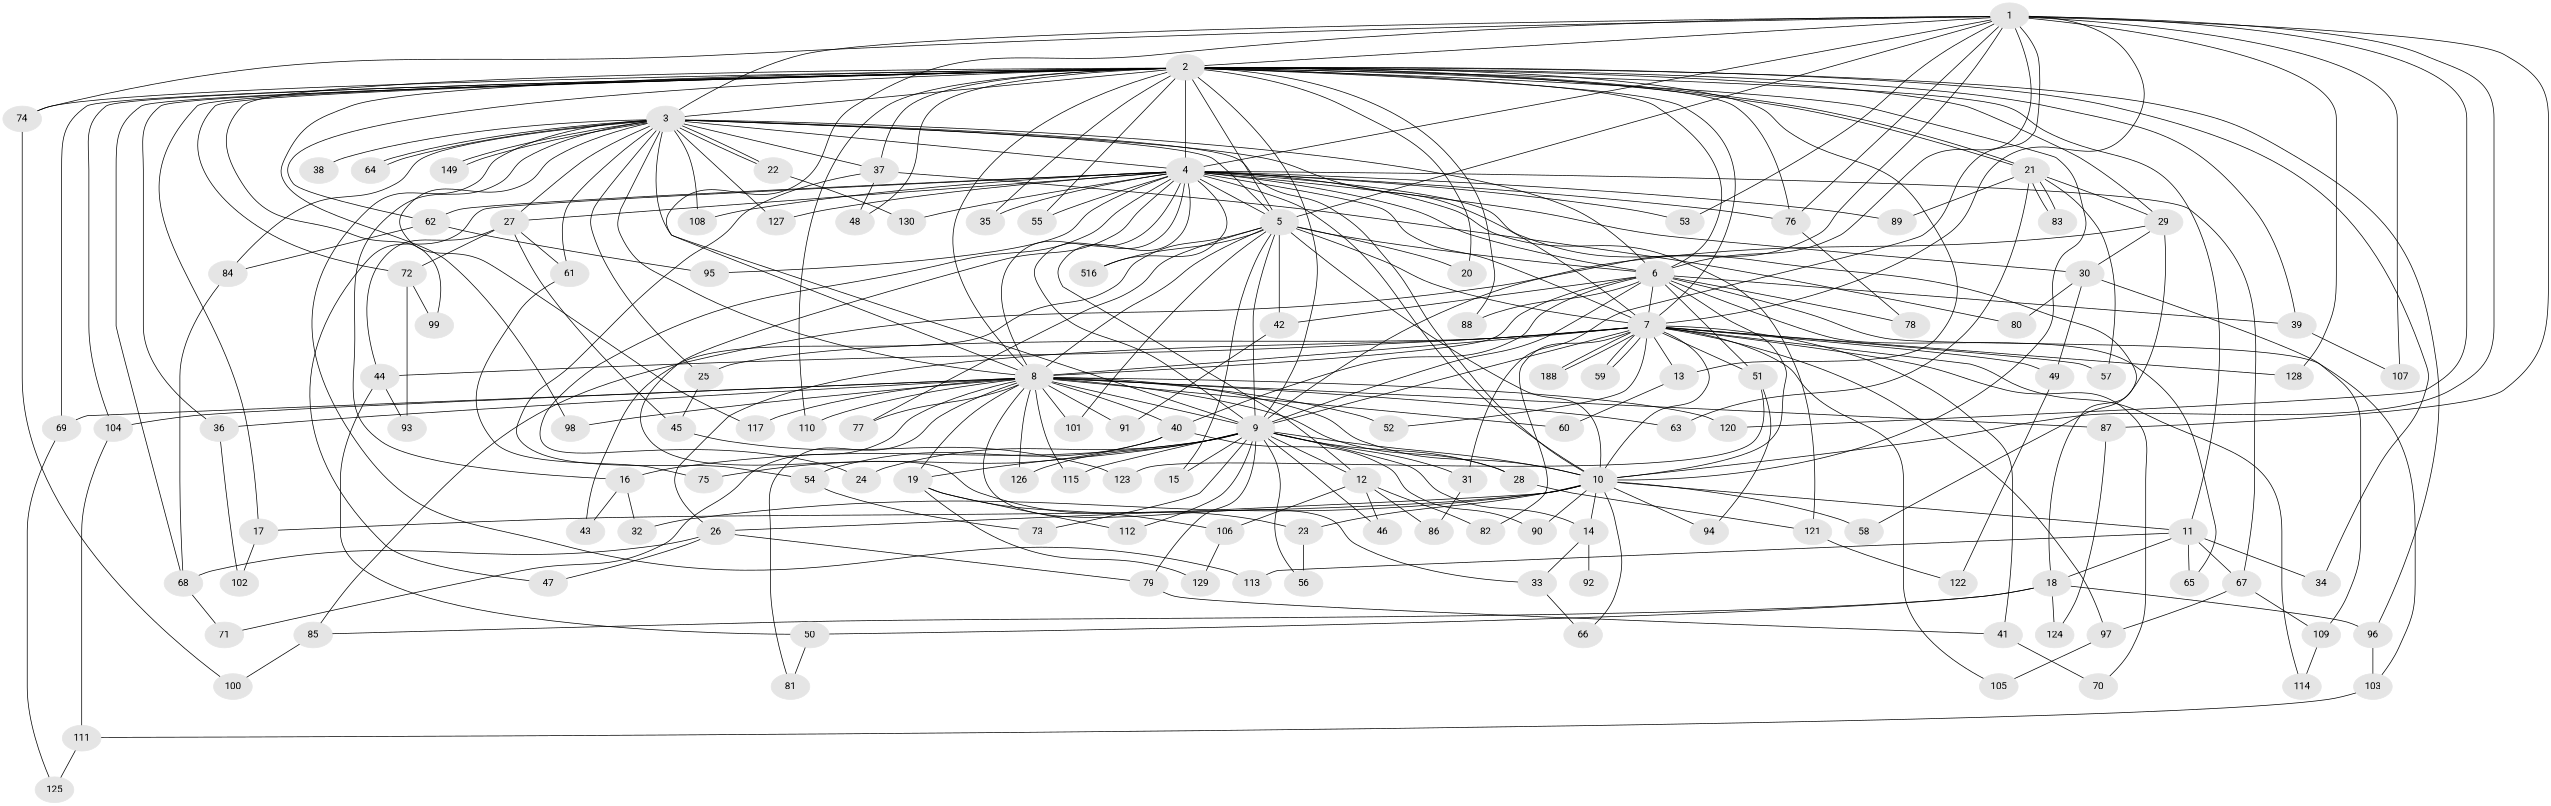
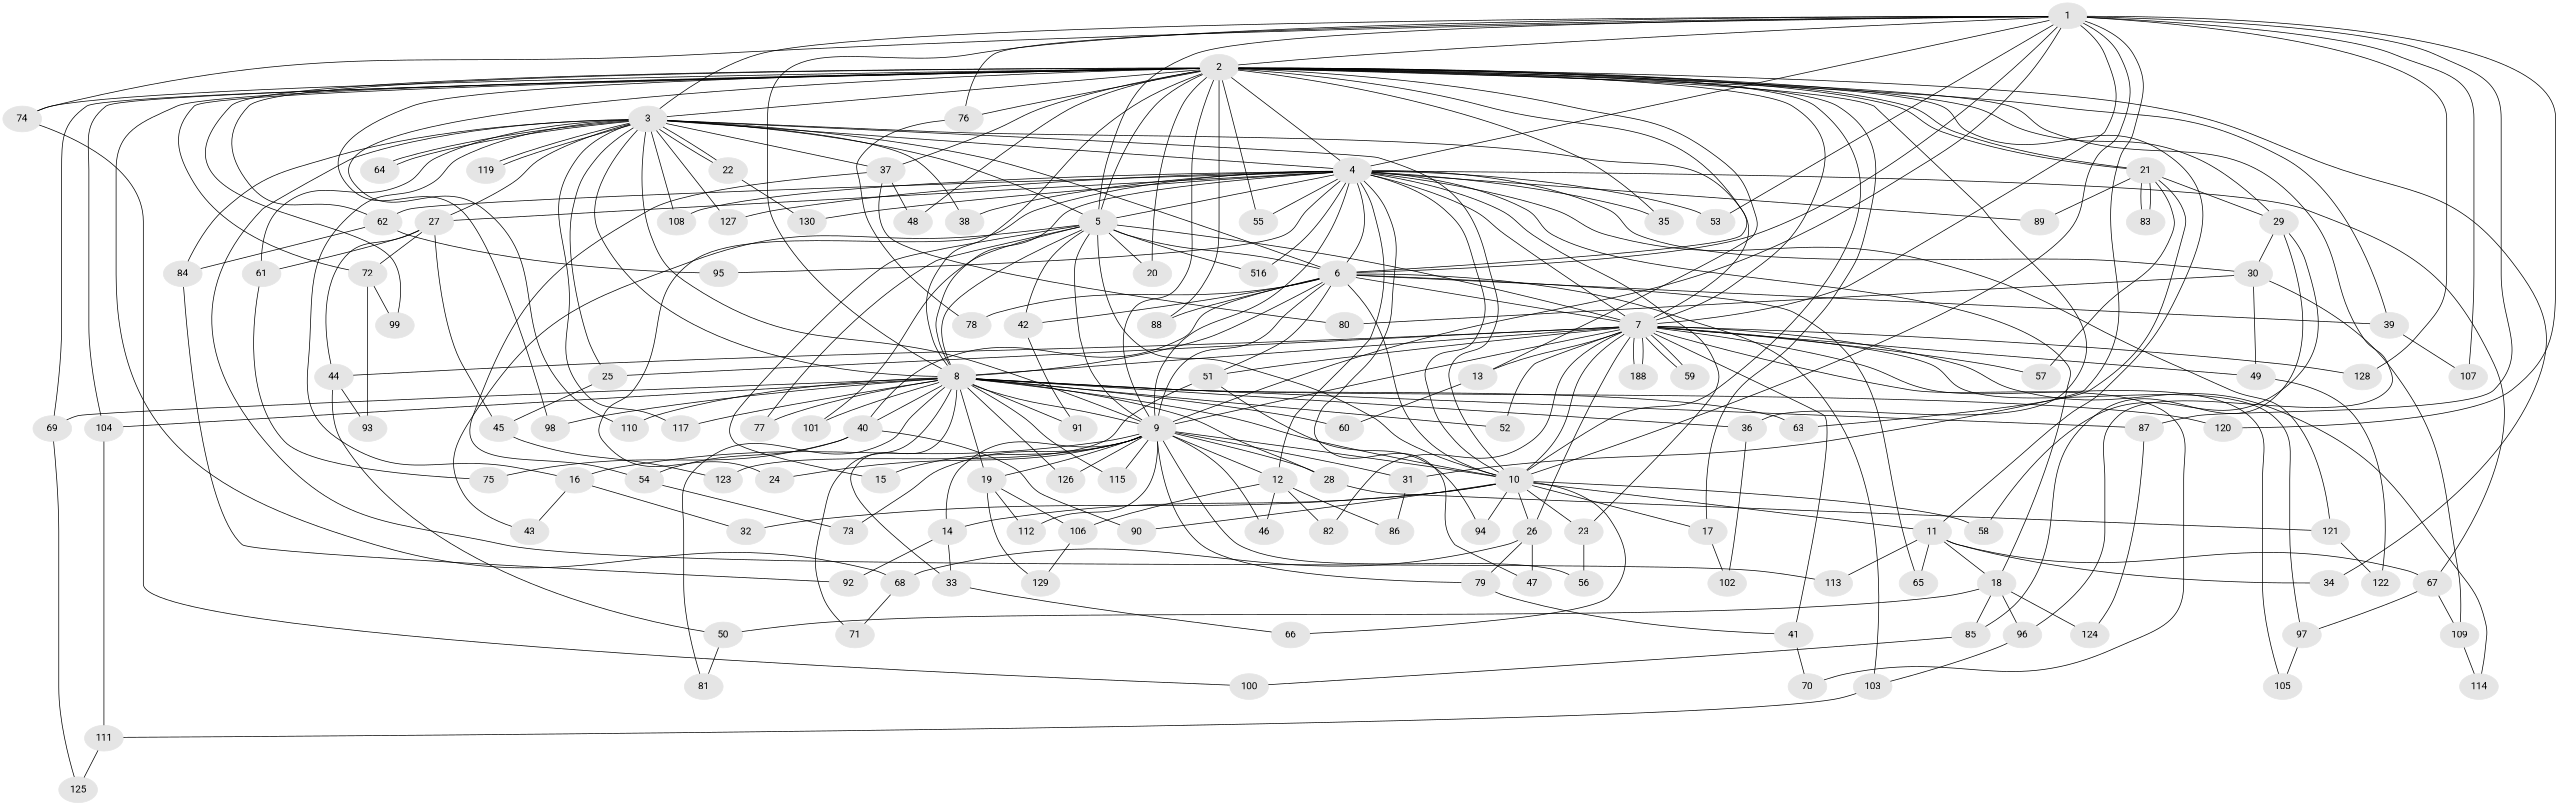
node "149": label "149" -> "119"
edge "4" -- "76": now "4" -- "38"
edge "84" -- "68": now "84" -- "92"
